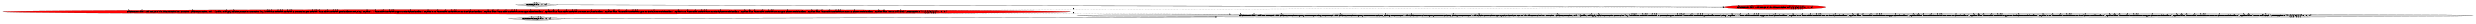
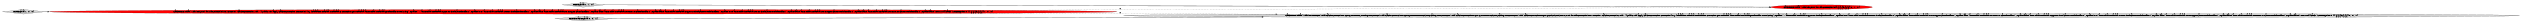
node "testLexJava['1', '0', '0']": added
